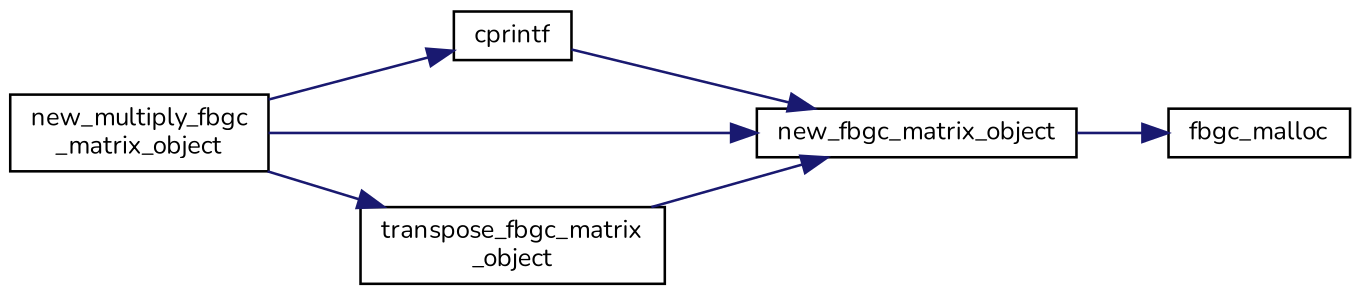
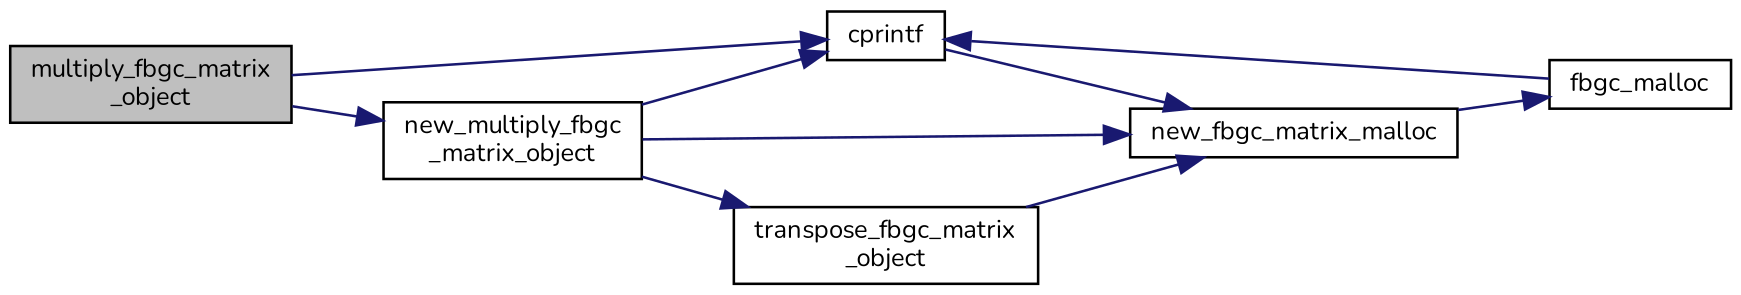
edge "fbgc_malloc" -> "cprintf": added
node "multiply_fbgc_matrix _object": added
node "new_fbgc_matrix_object": label "new_fbgc_matrix_object" -> "new_fbgc_matrix_malloc"
